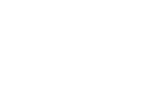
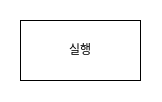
node "실행": added
